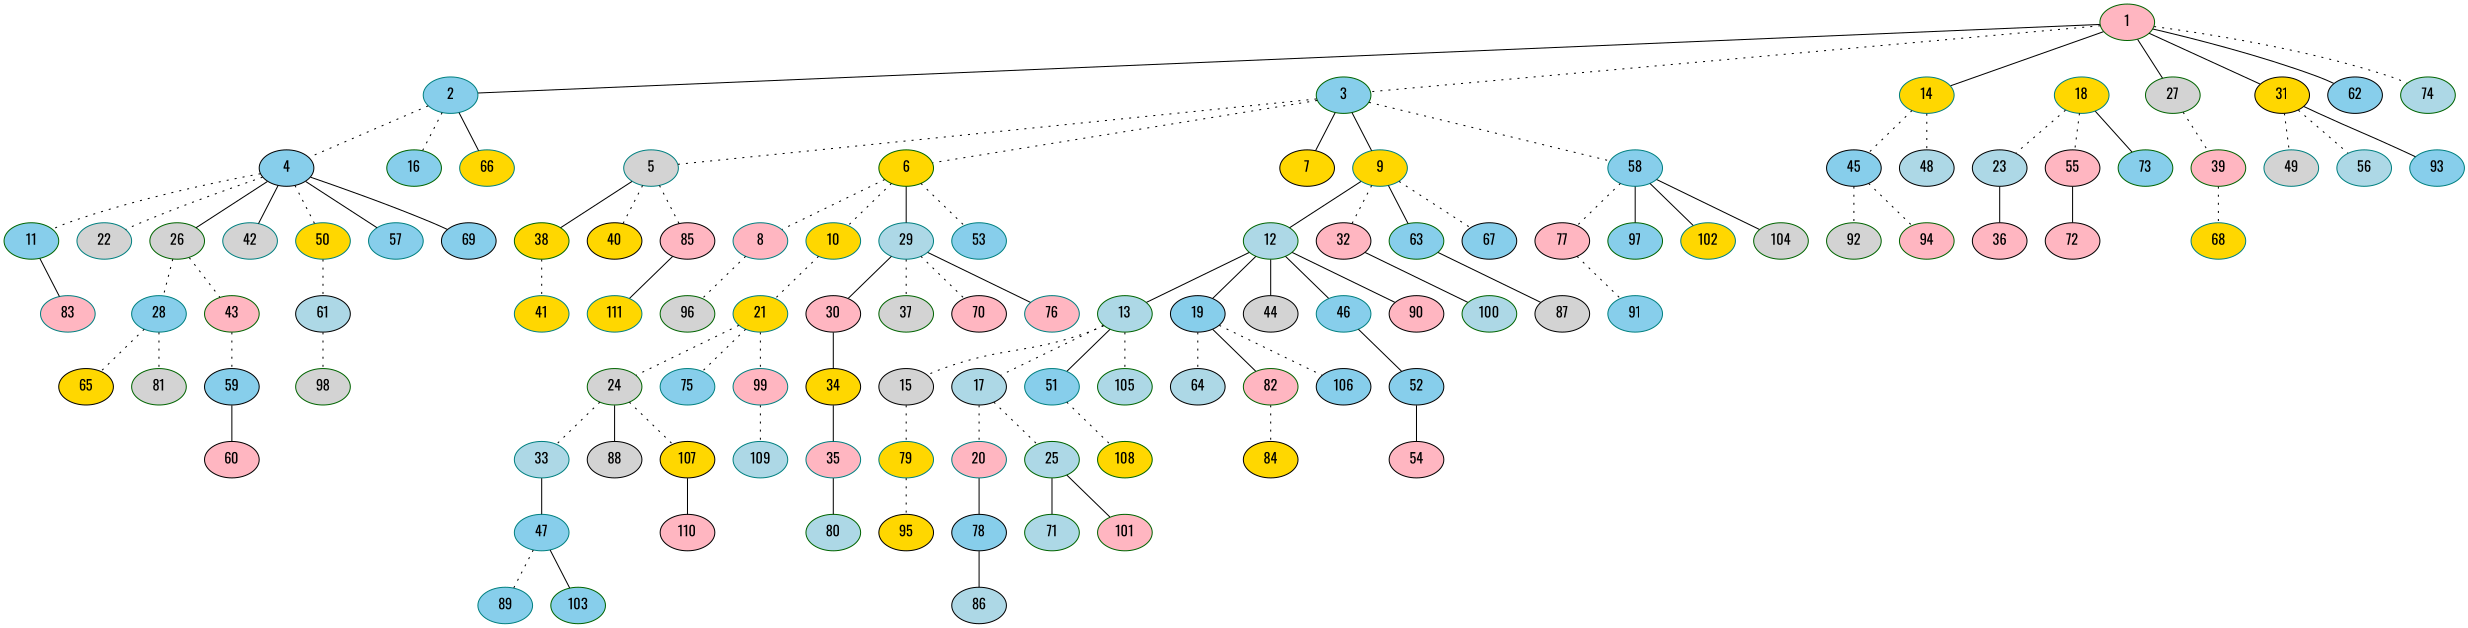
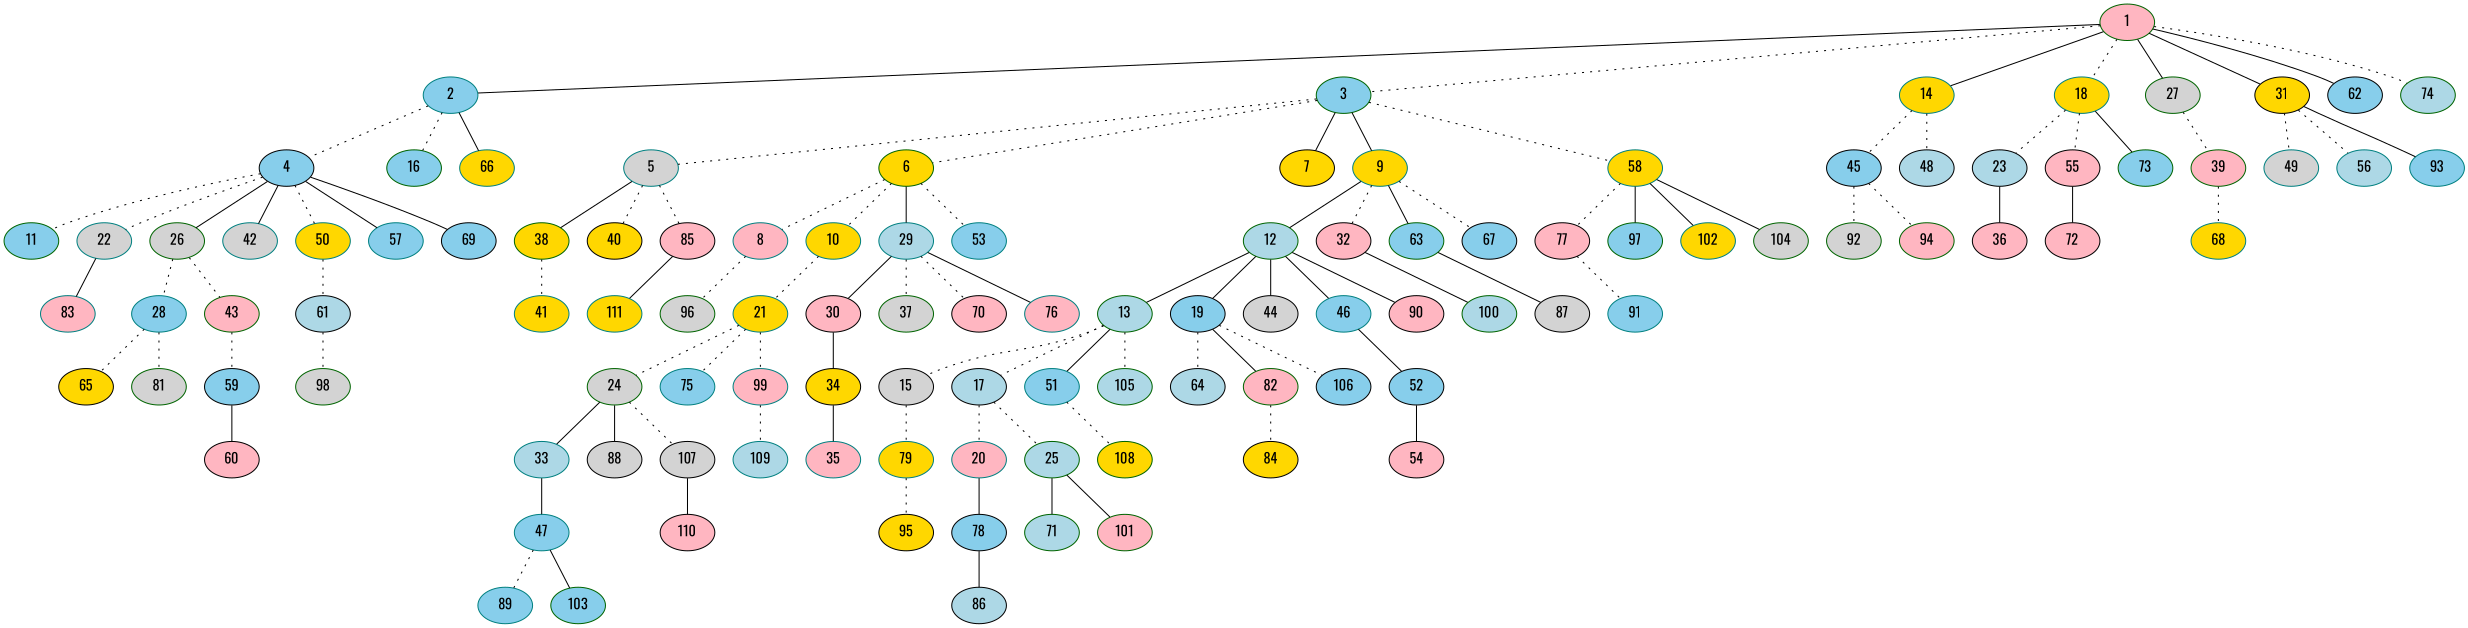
edge "1" -- "18": added
node "58": fillcolor skyblue -> gold
edge "11" -- "83": now "22" -- "83"
edge "24" -- "33": style dotted -> solid
node "107": fillcolor gold -> lightgrey
node "80": removed
